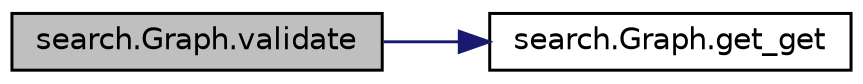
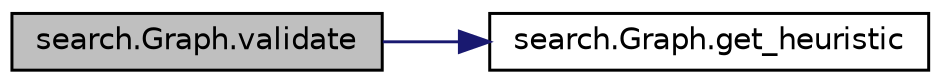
node "search.Graph.get_get": label "search.Graph.get_get" -> "search.Graph.get_heuristic"
